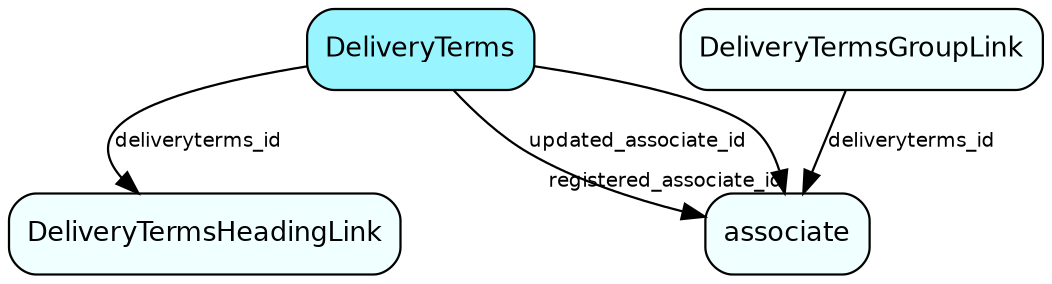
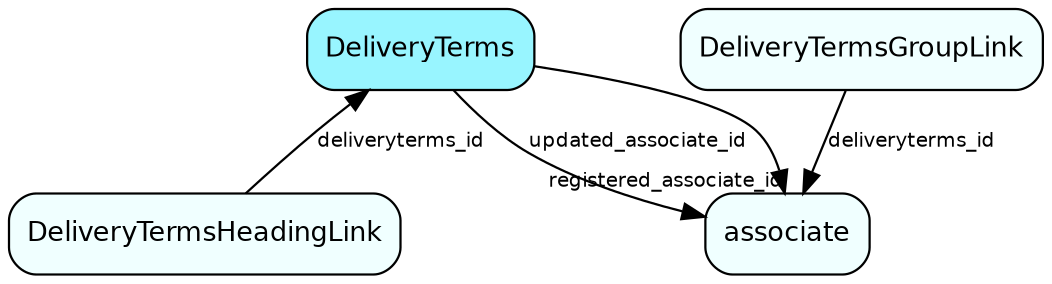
edge "DeliveryTerms" -> "DeliveryTermsHeadingLink": reversed
